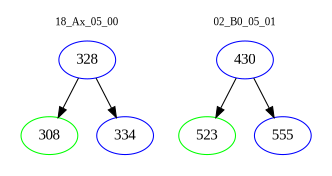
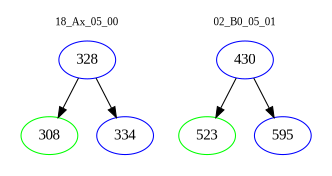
node "555": label "555" -> "595"
